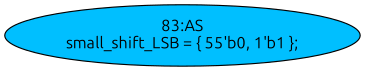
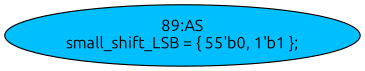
node "83:AS small_shift_LSB = { 55'b0, 1'b1 };": label "83:AS small_shift_LSB = { 55'b0, 1'b1 };" -> "89:AS small_shift_LSB = { 55'b0, 1'b1 };"
